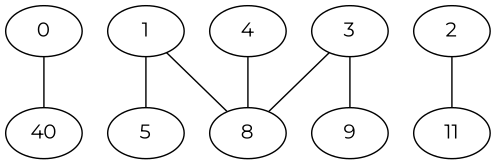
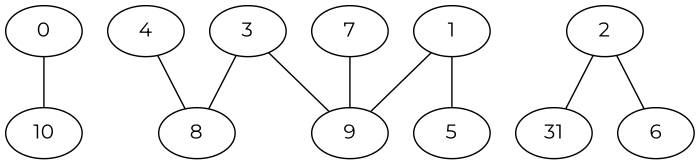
node "7": added
edge "1" -- "8": now "1" -- "9"
node "40": label "40" -> "10"
node "11": label "11" -> "31"
node "6": added
